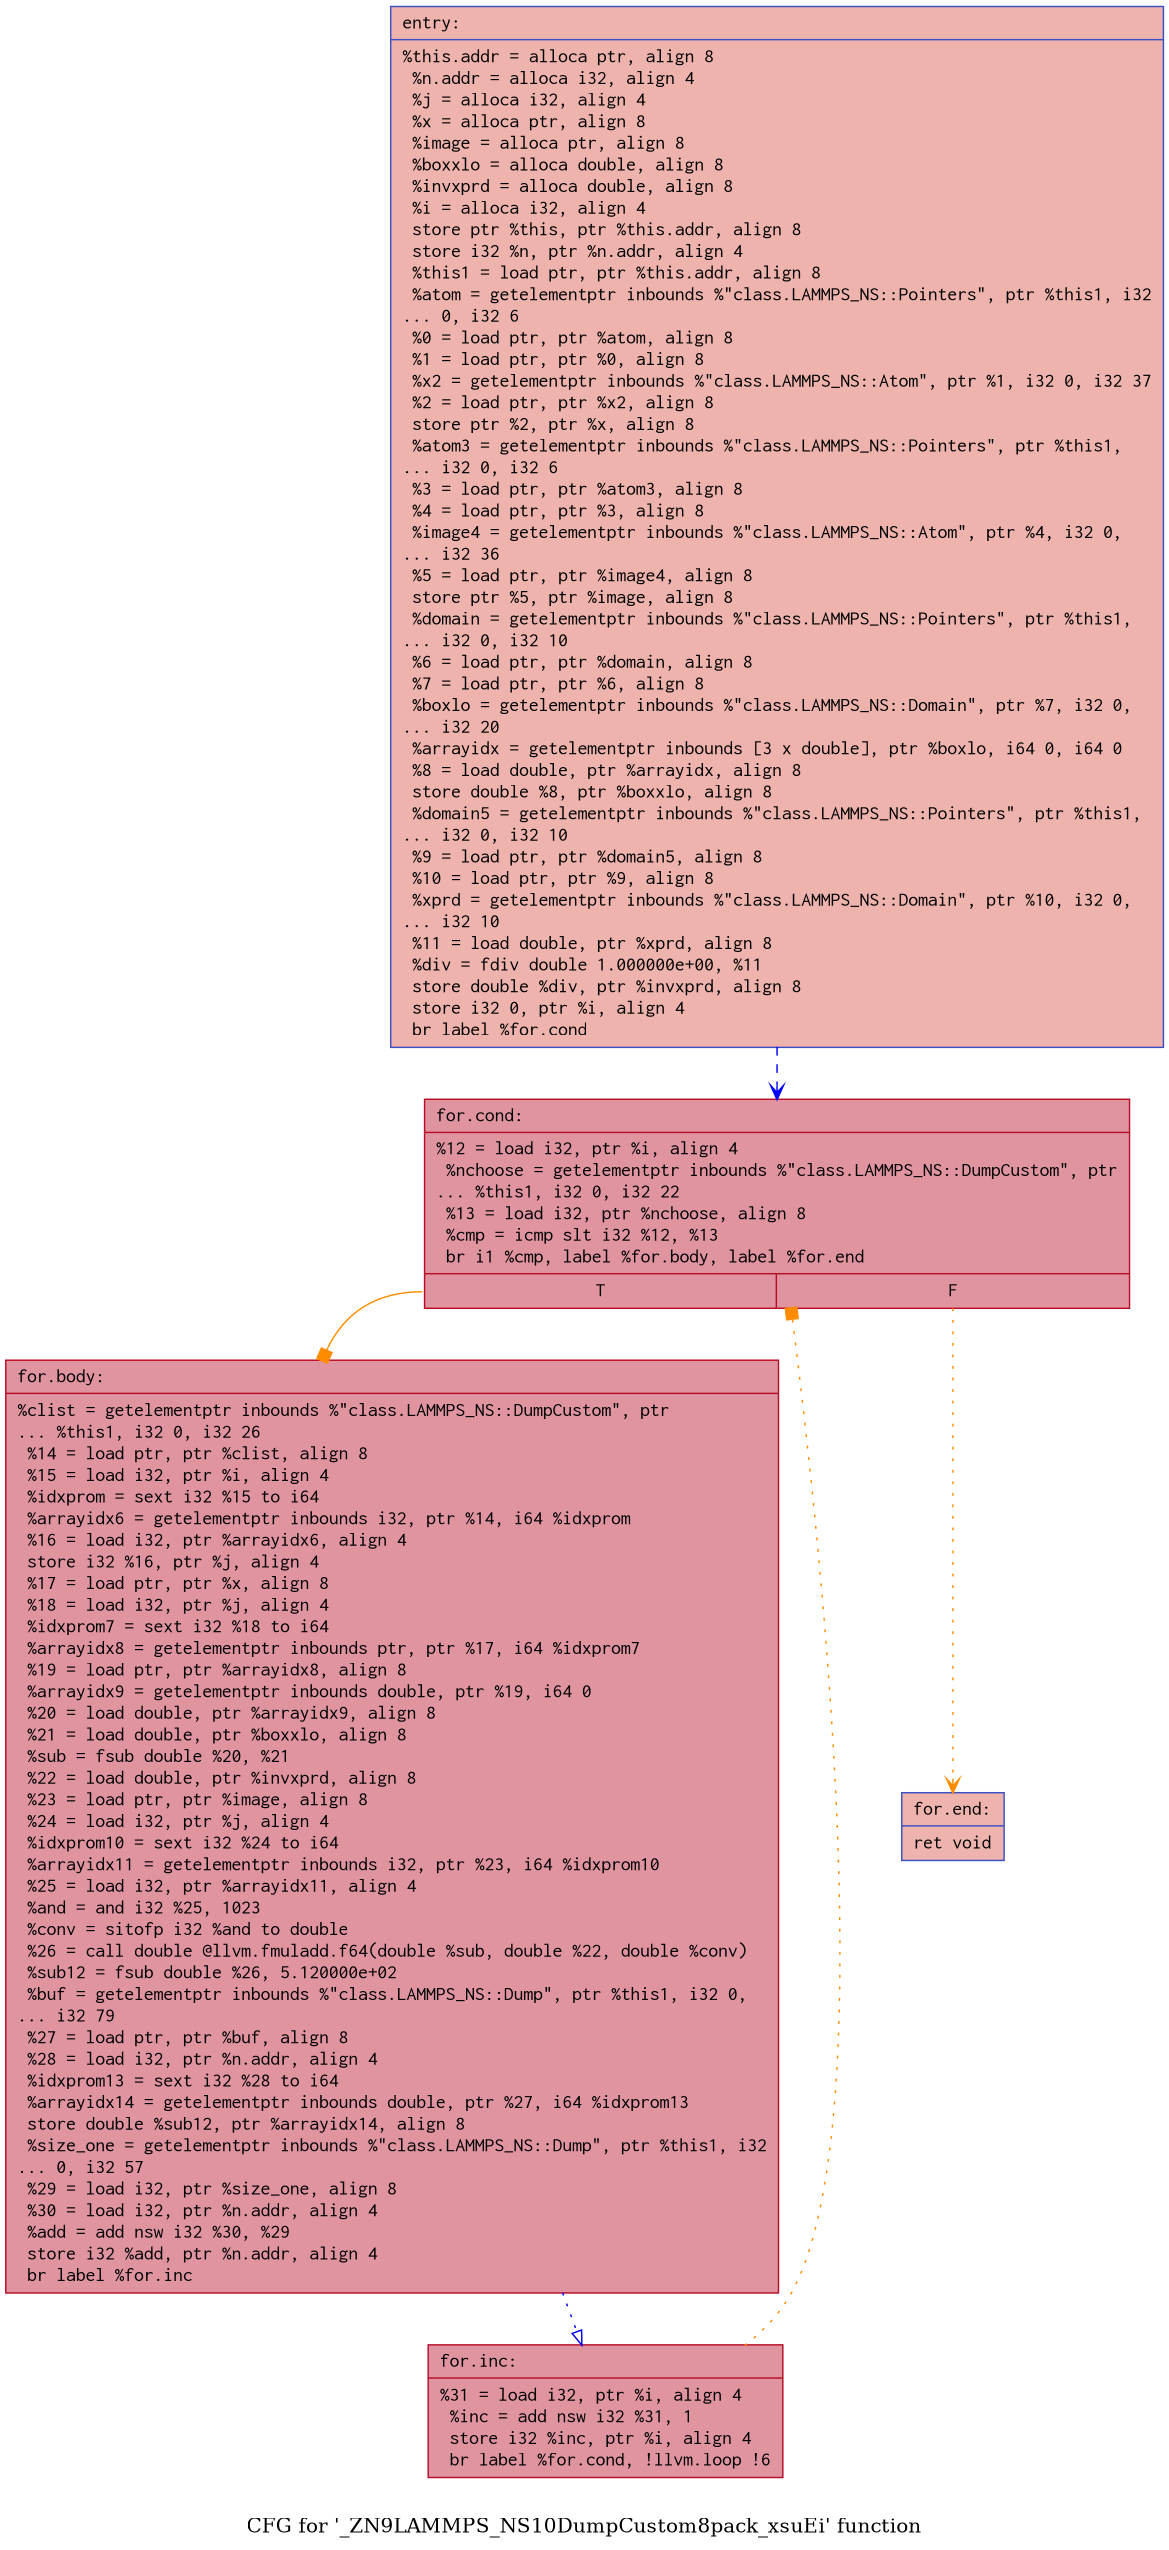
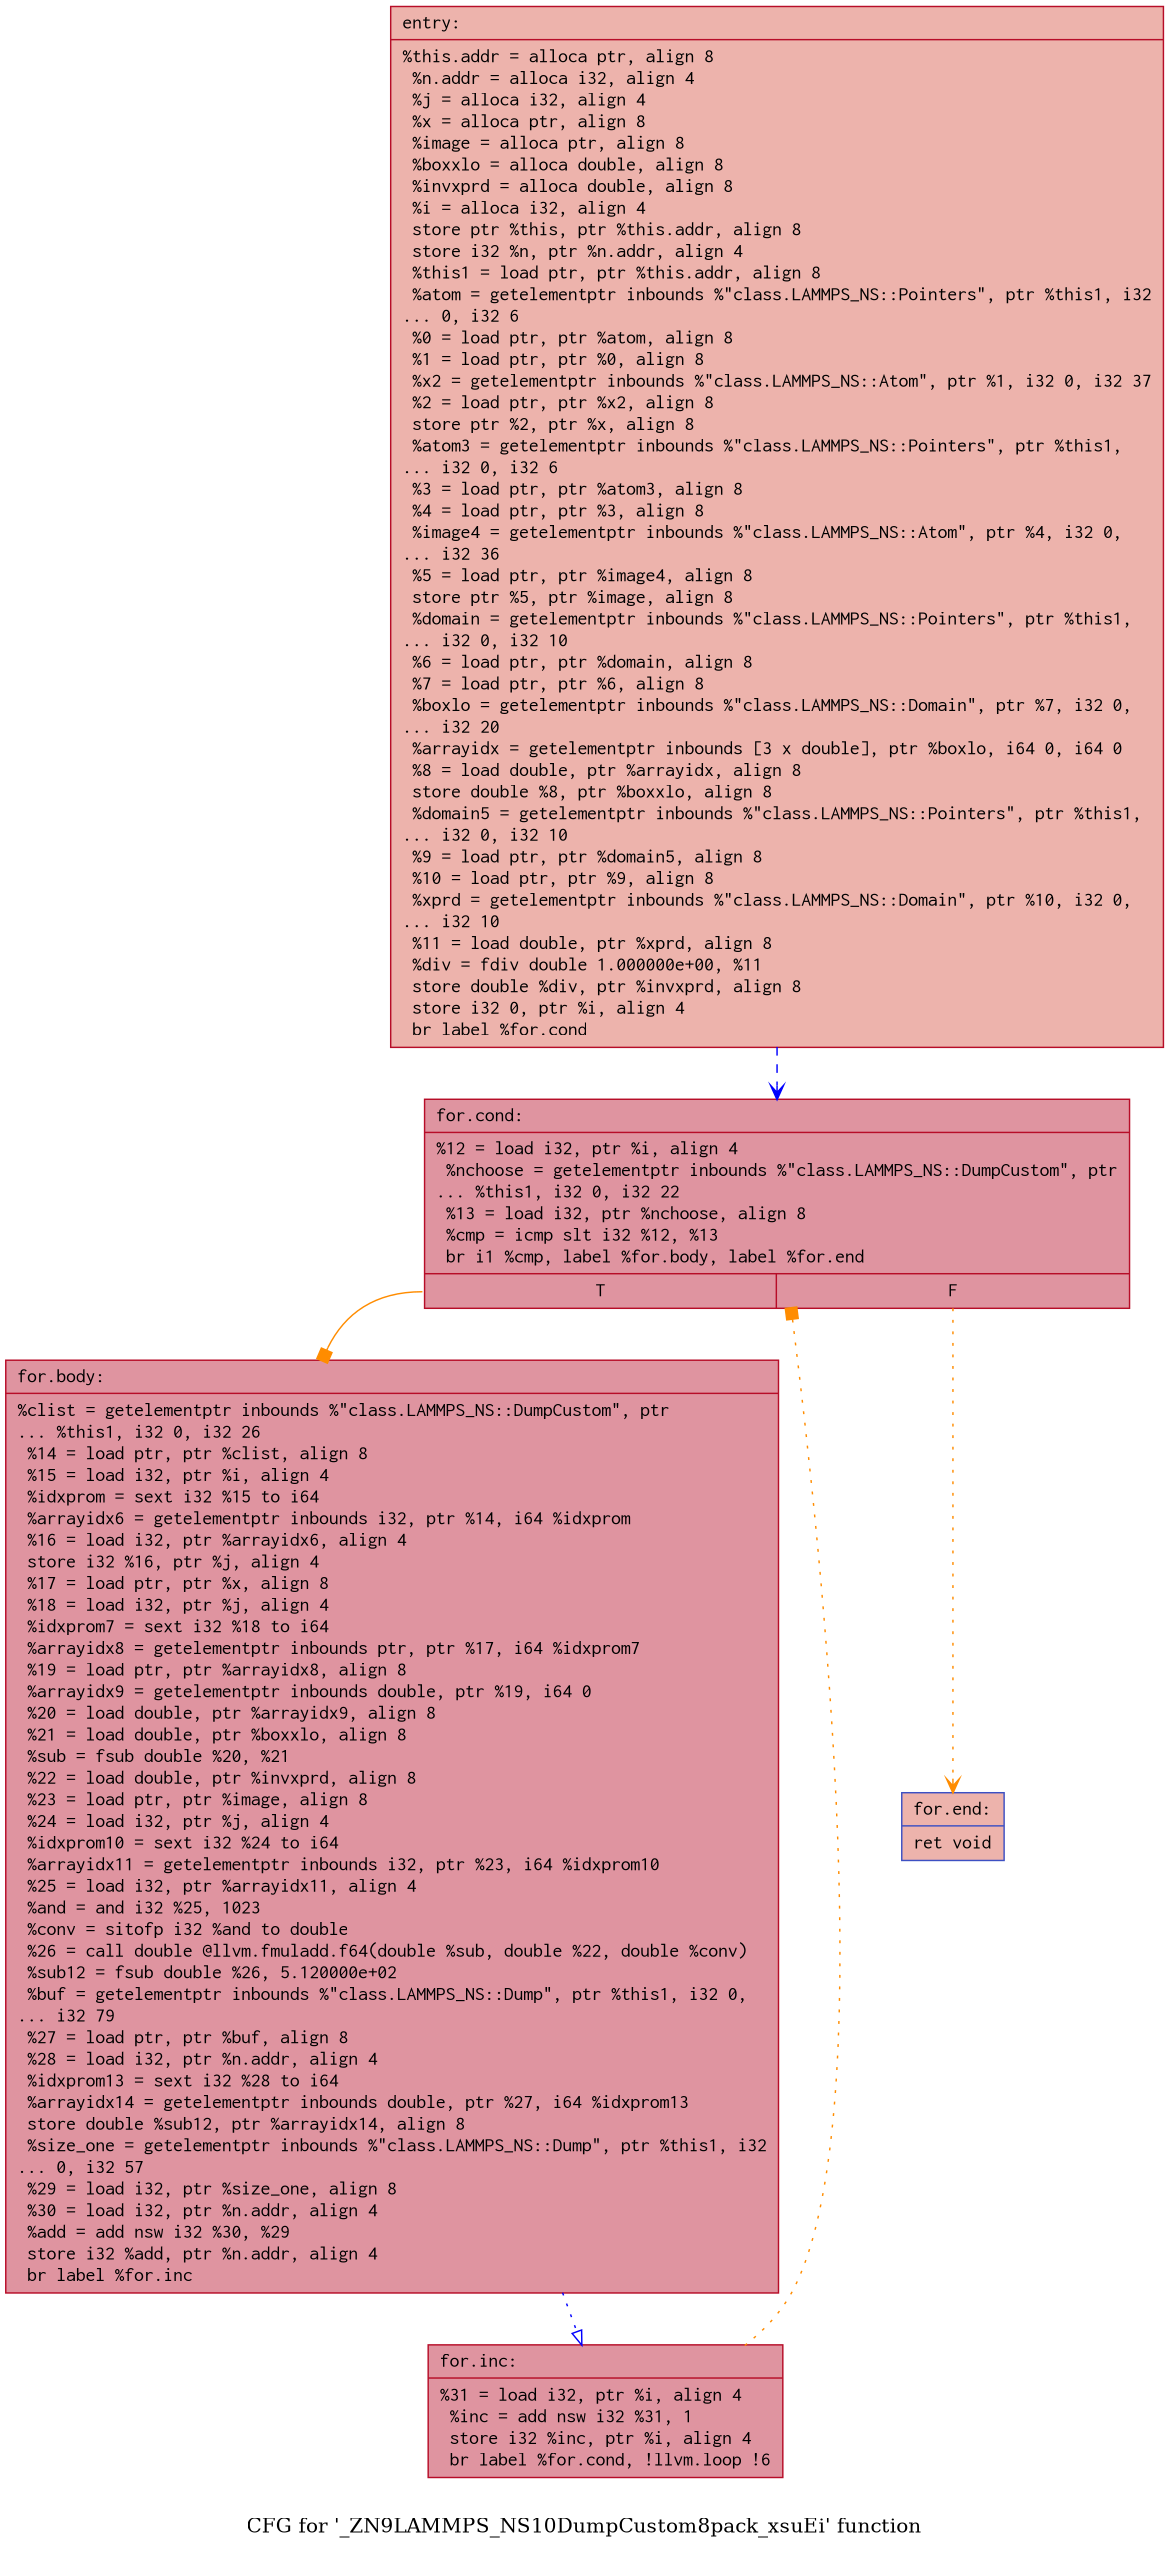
node "entry:": color #3d50c3ff -> #b70d28ff
